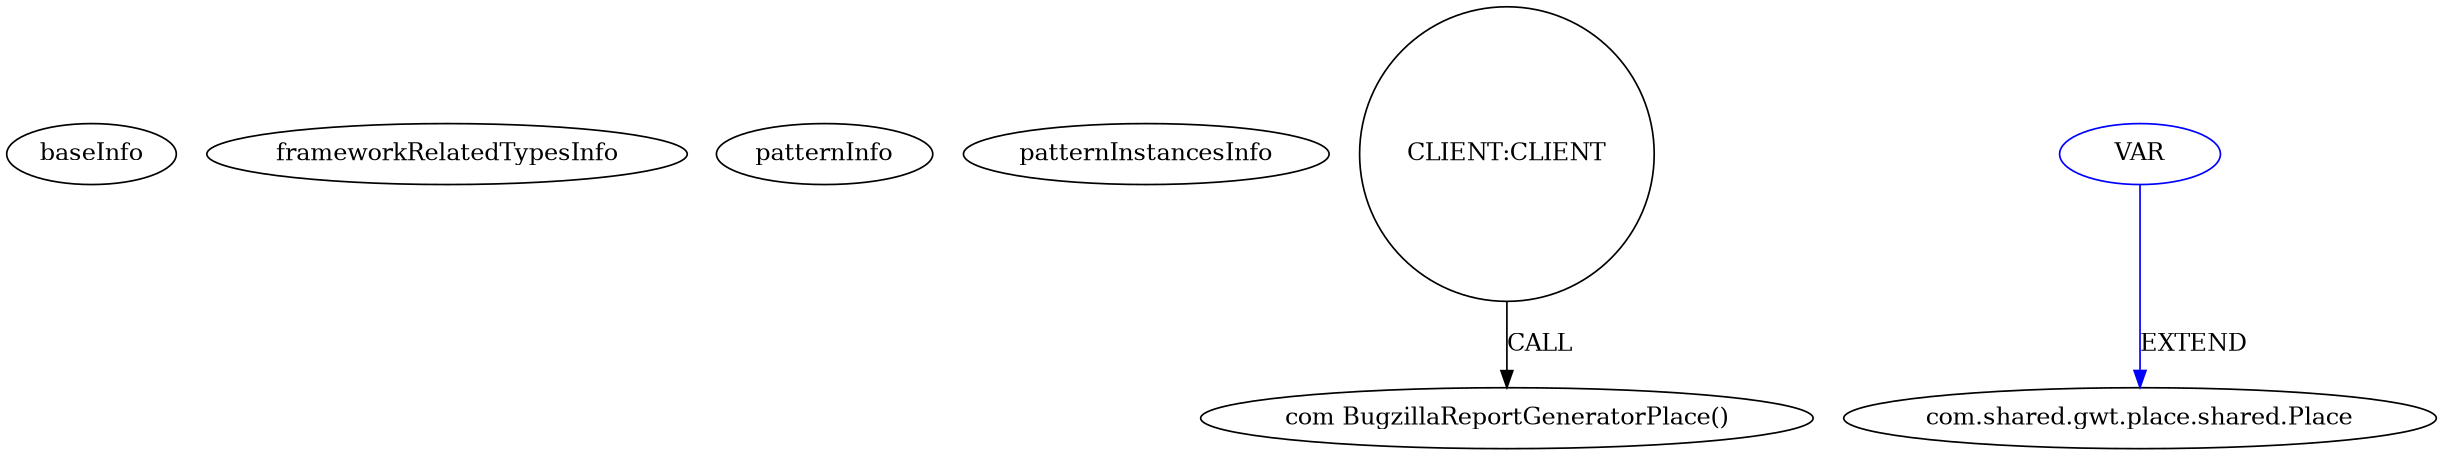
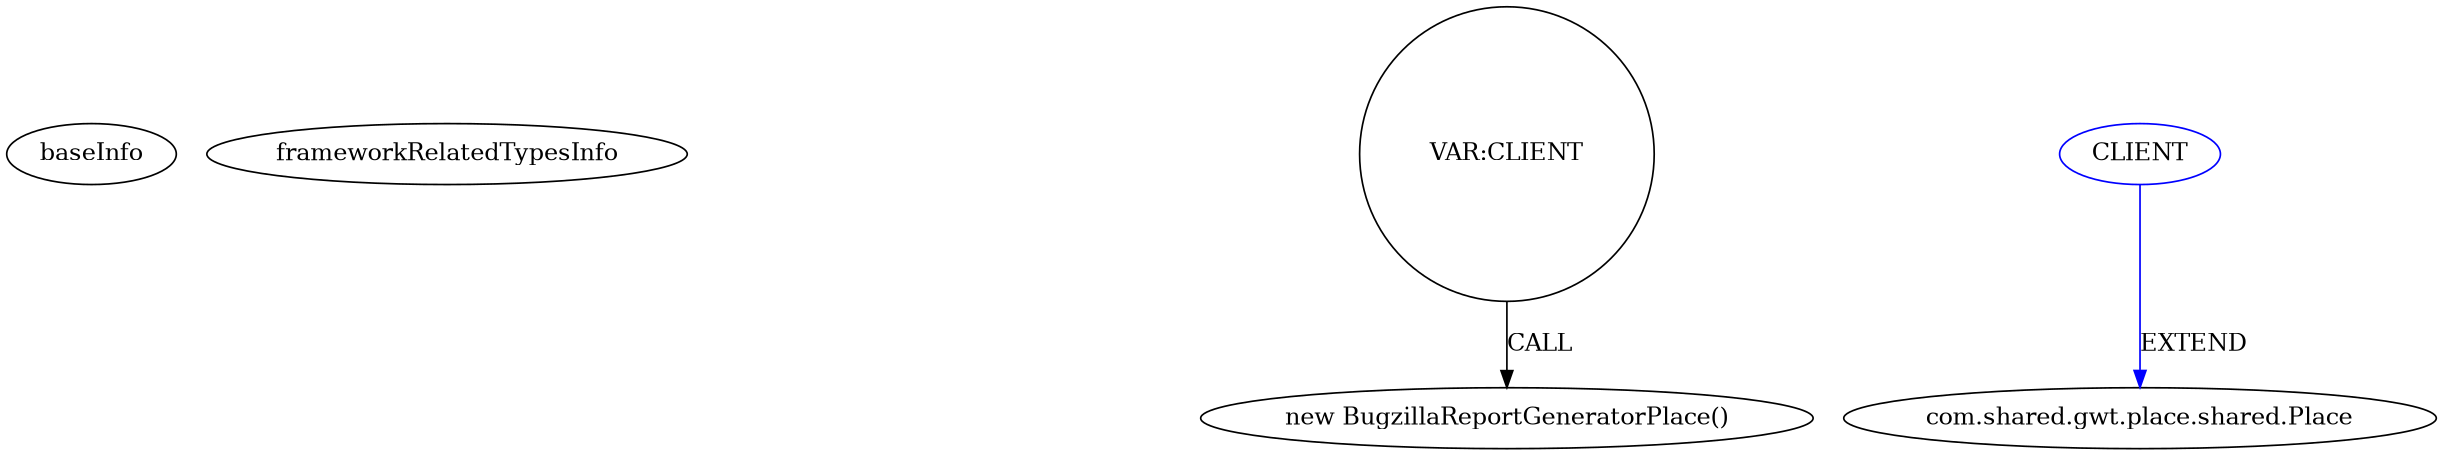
node "patternInfo": removed
node "patternInstancesInfo": removed
node "CLIENT:CLIENT": label "CLIENT:CLIENT" -> "VAR:CLIENT"
node "VAR": label "VAR" -> "CLIENT"
node "com BugzillaReportGeneratorPlace()": label "com BugzillaReportGeneratorPlace()" -> "new BugzillaReportGeneratorPlace()"
